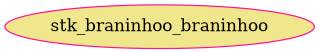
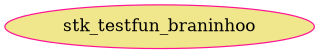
node "stk_braninhoo_braninhoo": label "stk_braninhoo_braninhoo" -> "stk_testfun_braninhoo"
